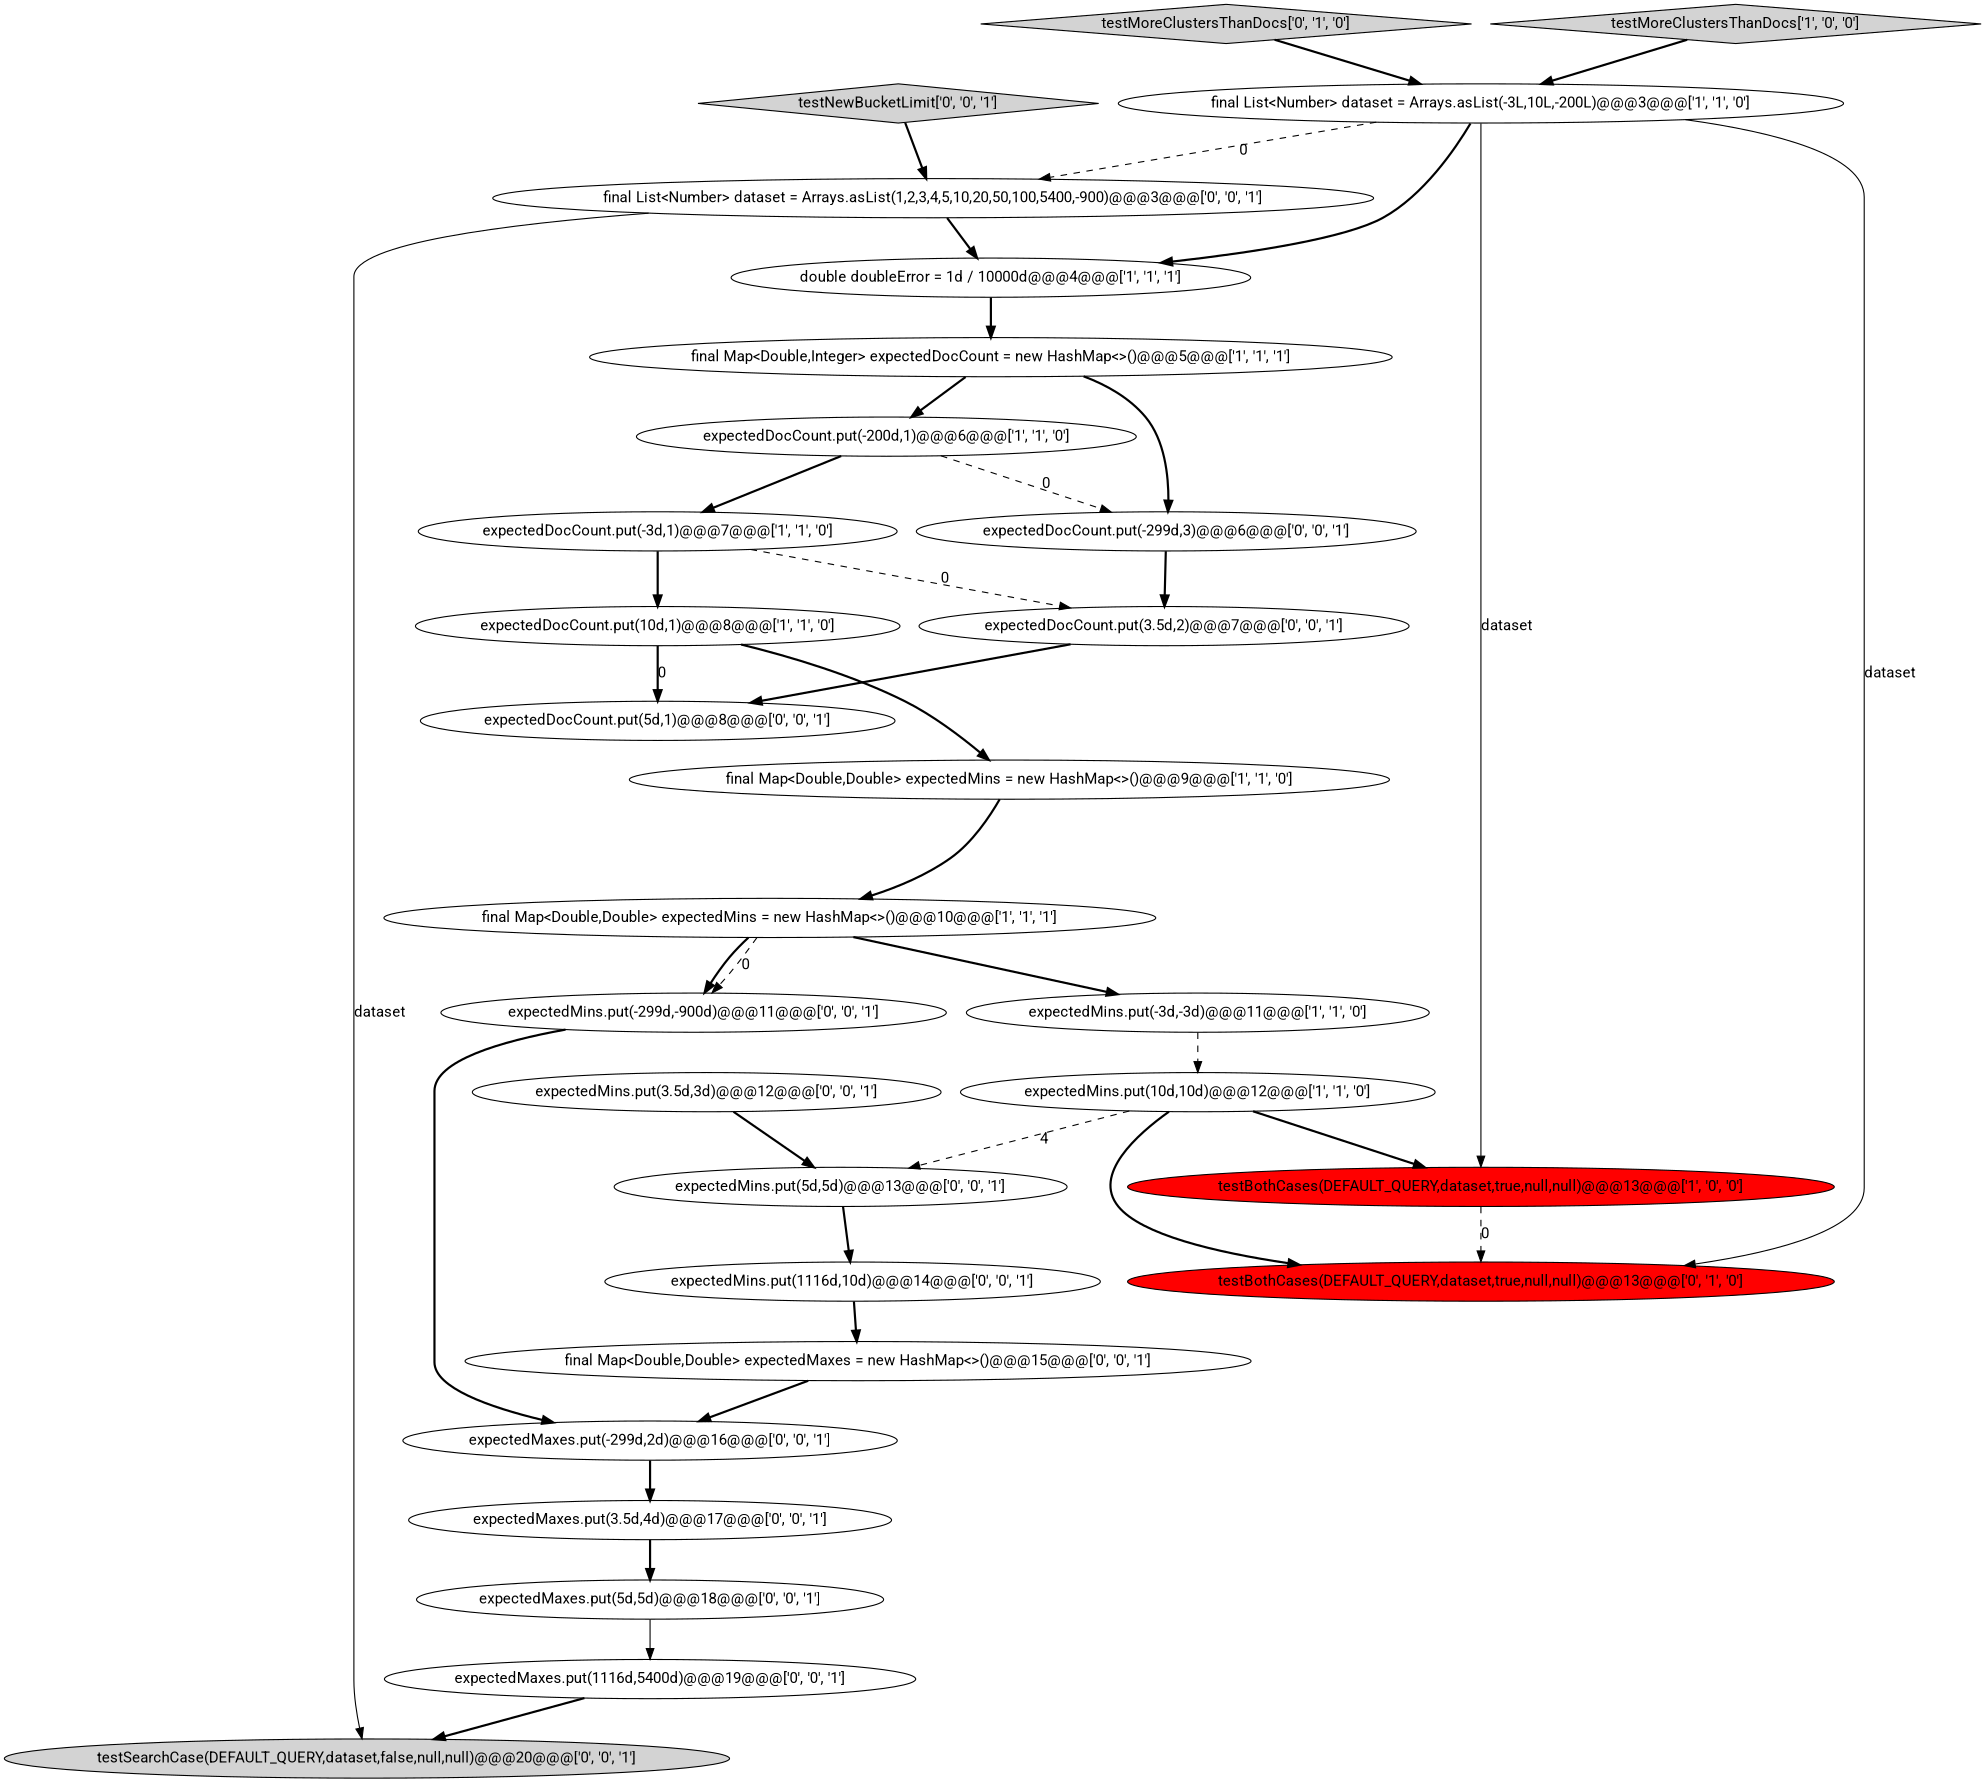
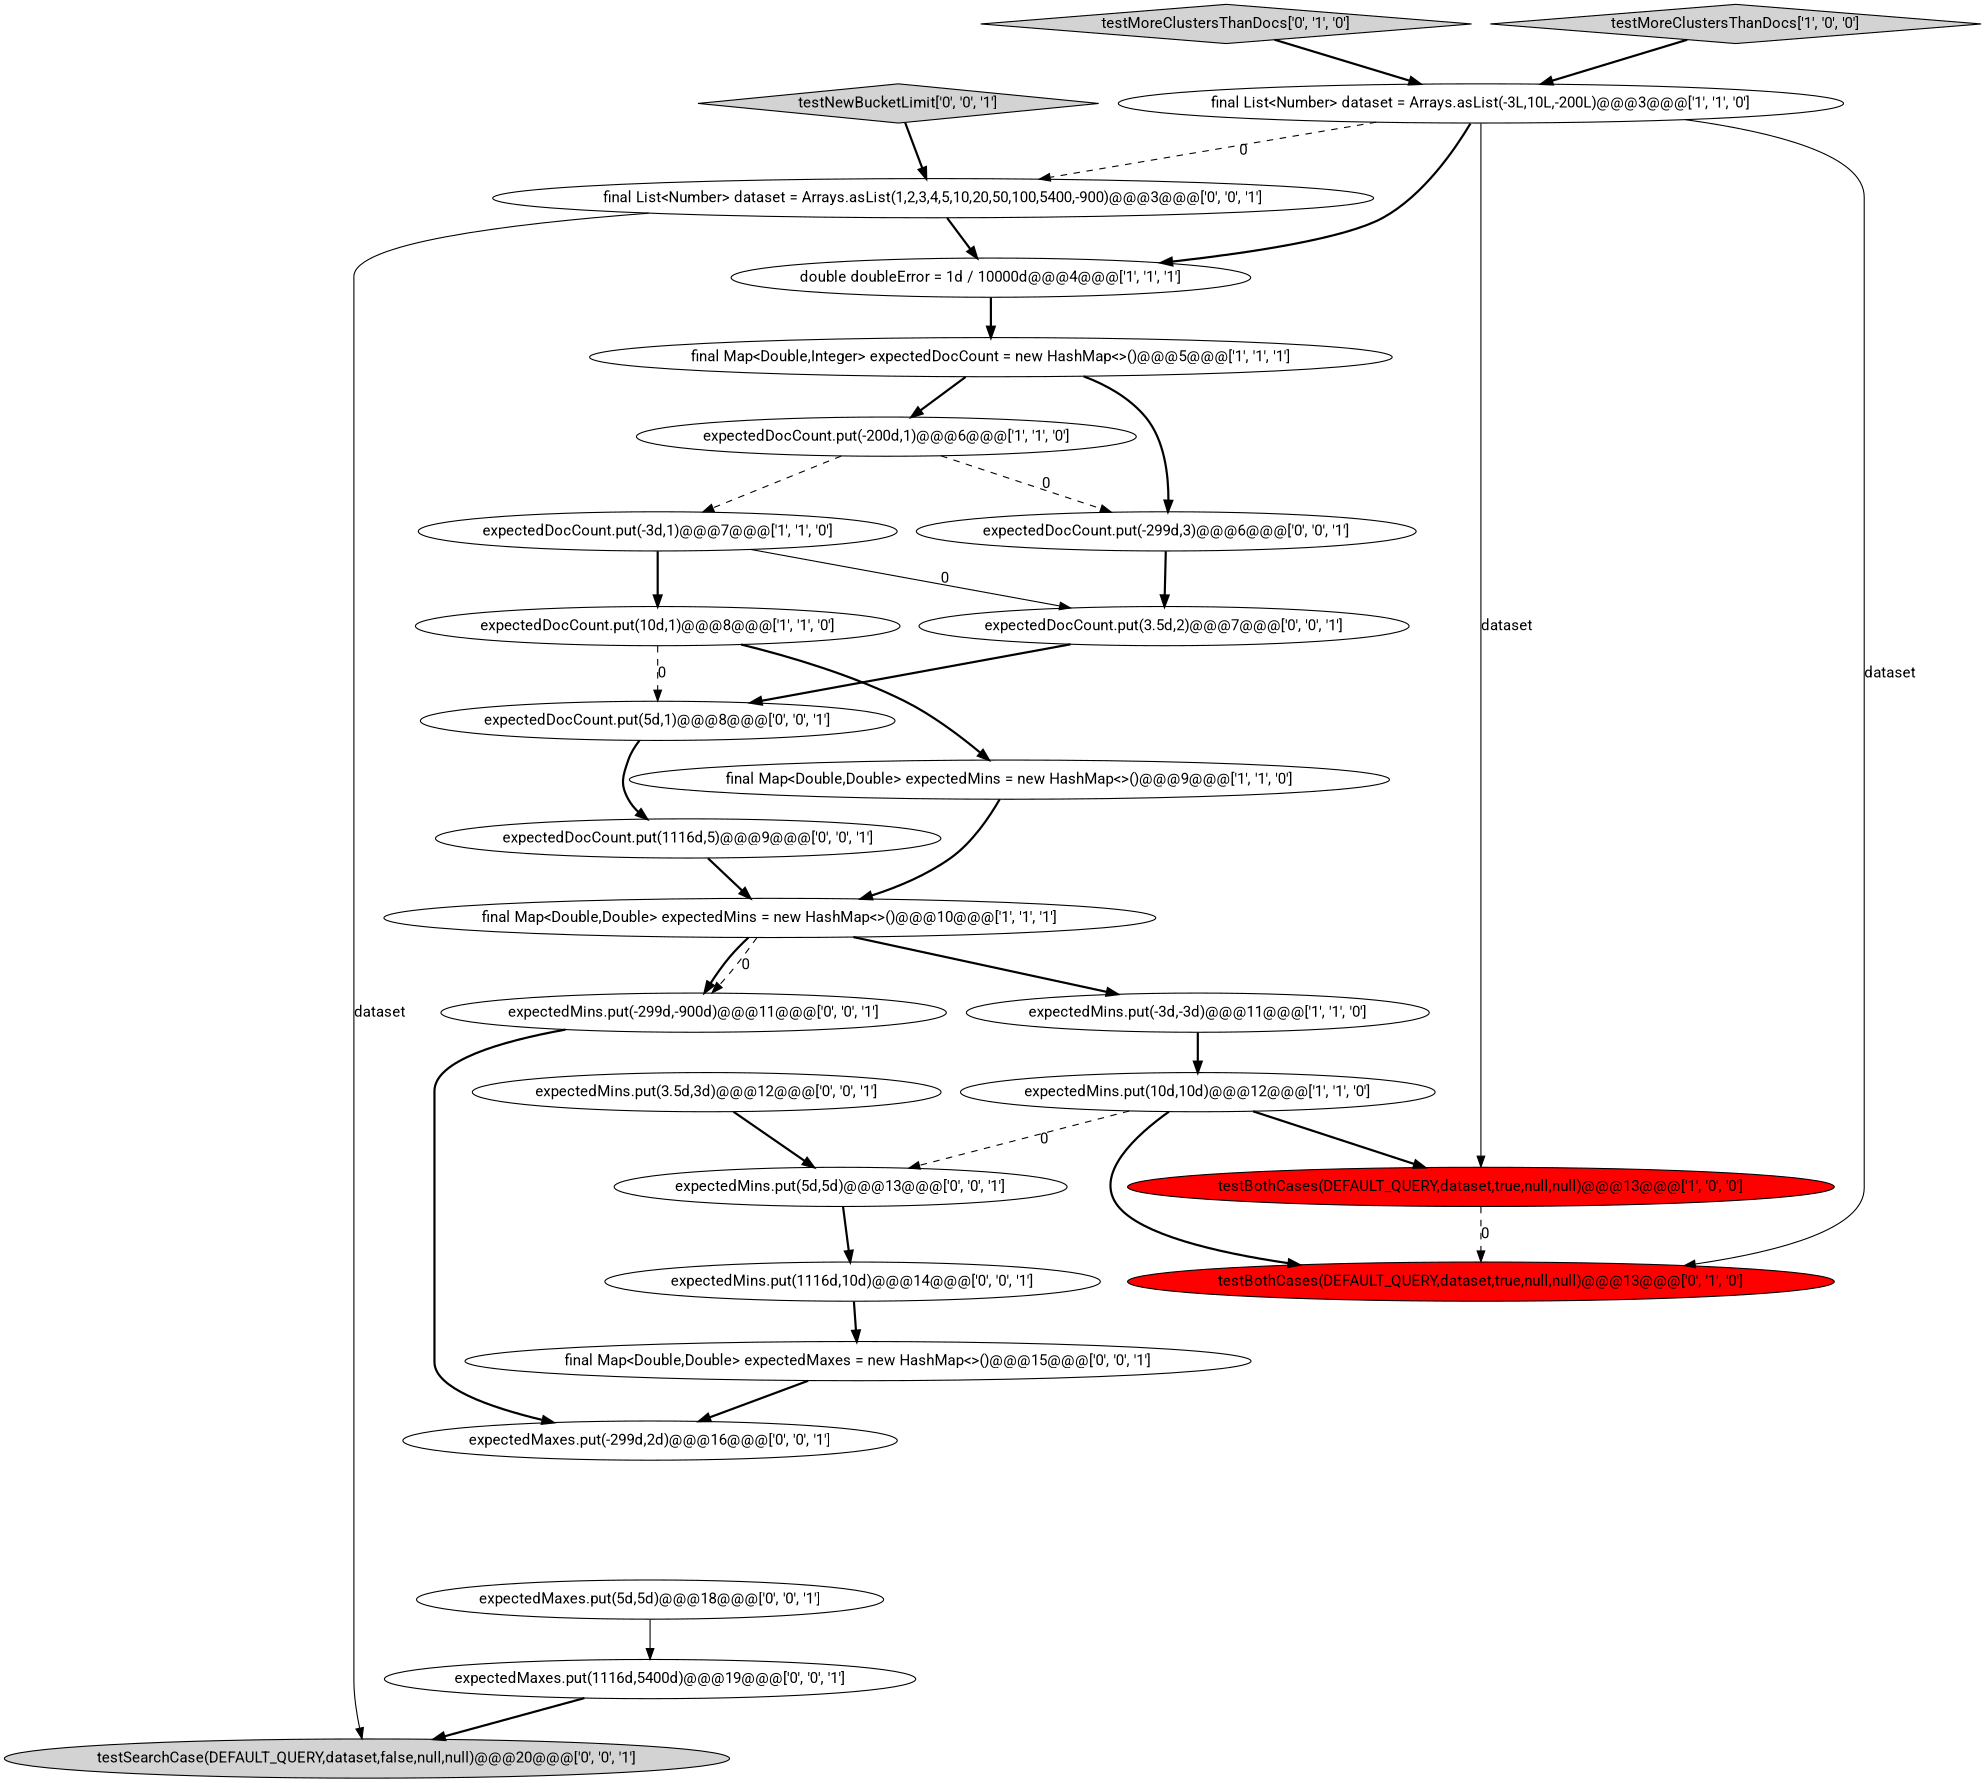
edge "expectedDocCount.put(-200d,1)@@@6@@@['1', '1', '0']" -> "expectedDocCount.put(-3d,1)@@@7@@@['1', '1', '0']": style bold -> dashed
edge "expectedDocCount.put(-3d,1)@@@7@@@['1', '1', '0']" -> "expectedDocCount.put(3.5d,2)@@@7@@@['0', '0', '1']": style dashed -> solid
edge "expectedDocCount.put(10d,1)@@@8@@@['1', '1', '0']" -> "expectedDocCount.put(5d,1)@@@8@@@['0', '0', '1']": style bold -> dashed
node "expectedDocCount.put(1116d,5)@@@9@@@['0', '0', '1']": added
edge "expectedMins.put(-3d,-3d)@@@11@@@['1', '1', '0']" -> "expectedMins.put(10d,10d)@@@12@@@['1', '1', '0']": style dashed -> bold
edge "expectedMins.put(10d,10d)@@@12@@@['1', '1', '0']" -> "expectedMins.put(5d,5d)@@@13@@@['0', '0', '1']": label "4" -> "0"
node "expectedMaxes.put(3.5d,4d)@@@17@@@['0', '0', '1']": removed
